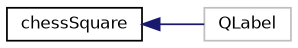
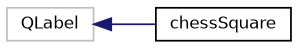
edge "QLabel" -> "chessSquare": reversed
